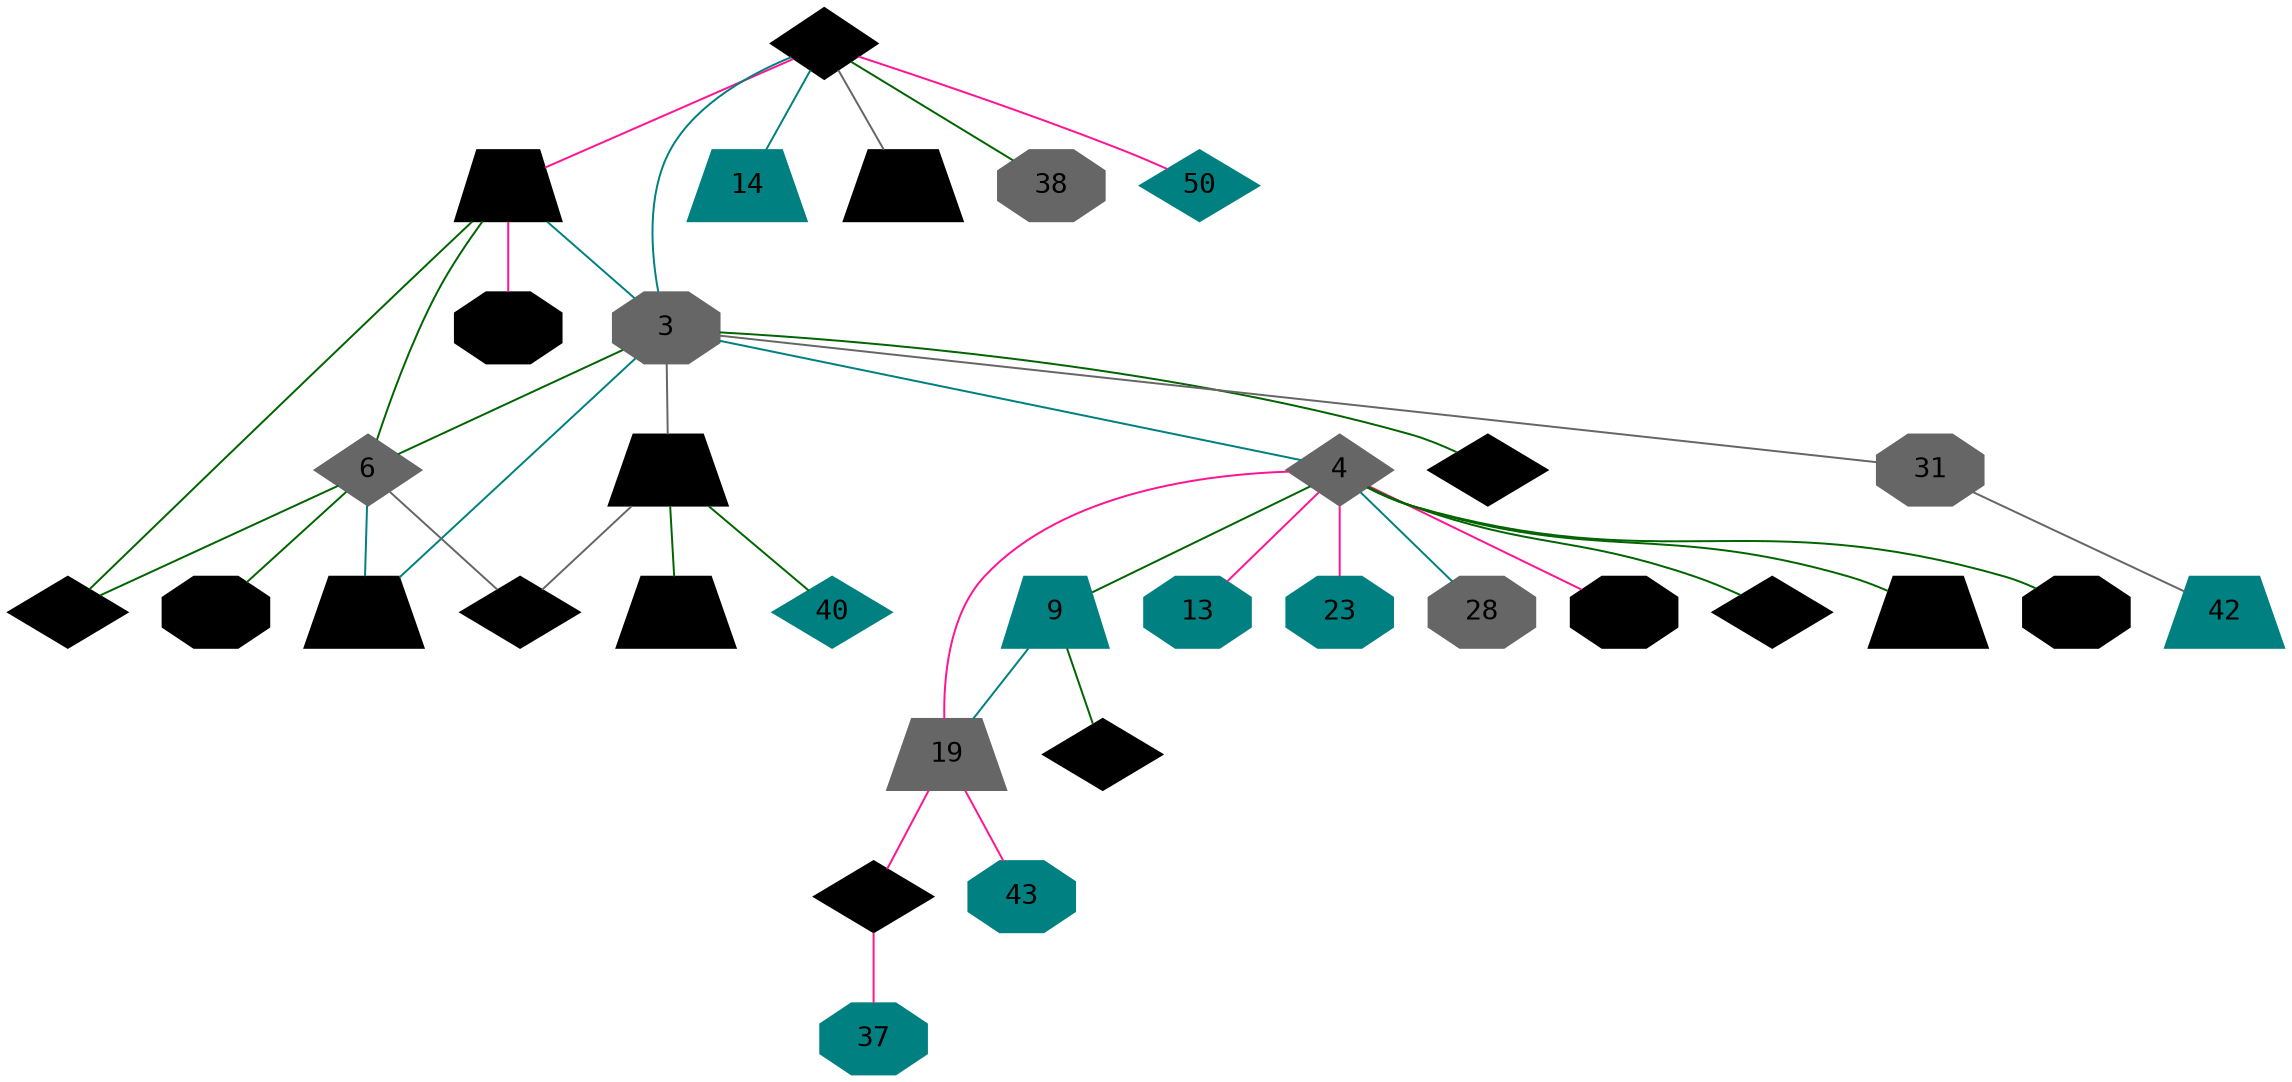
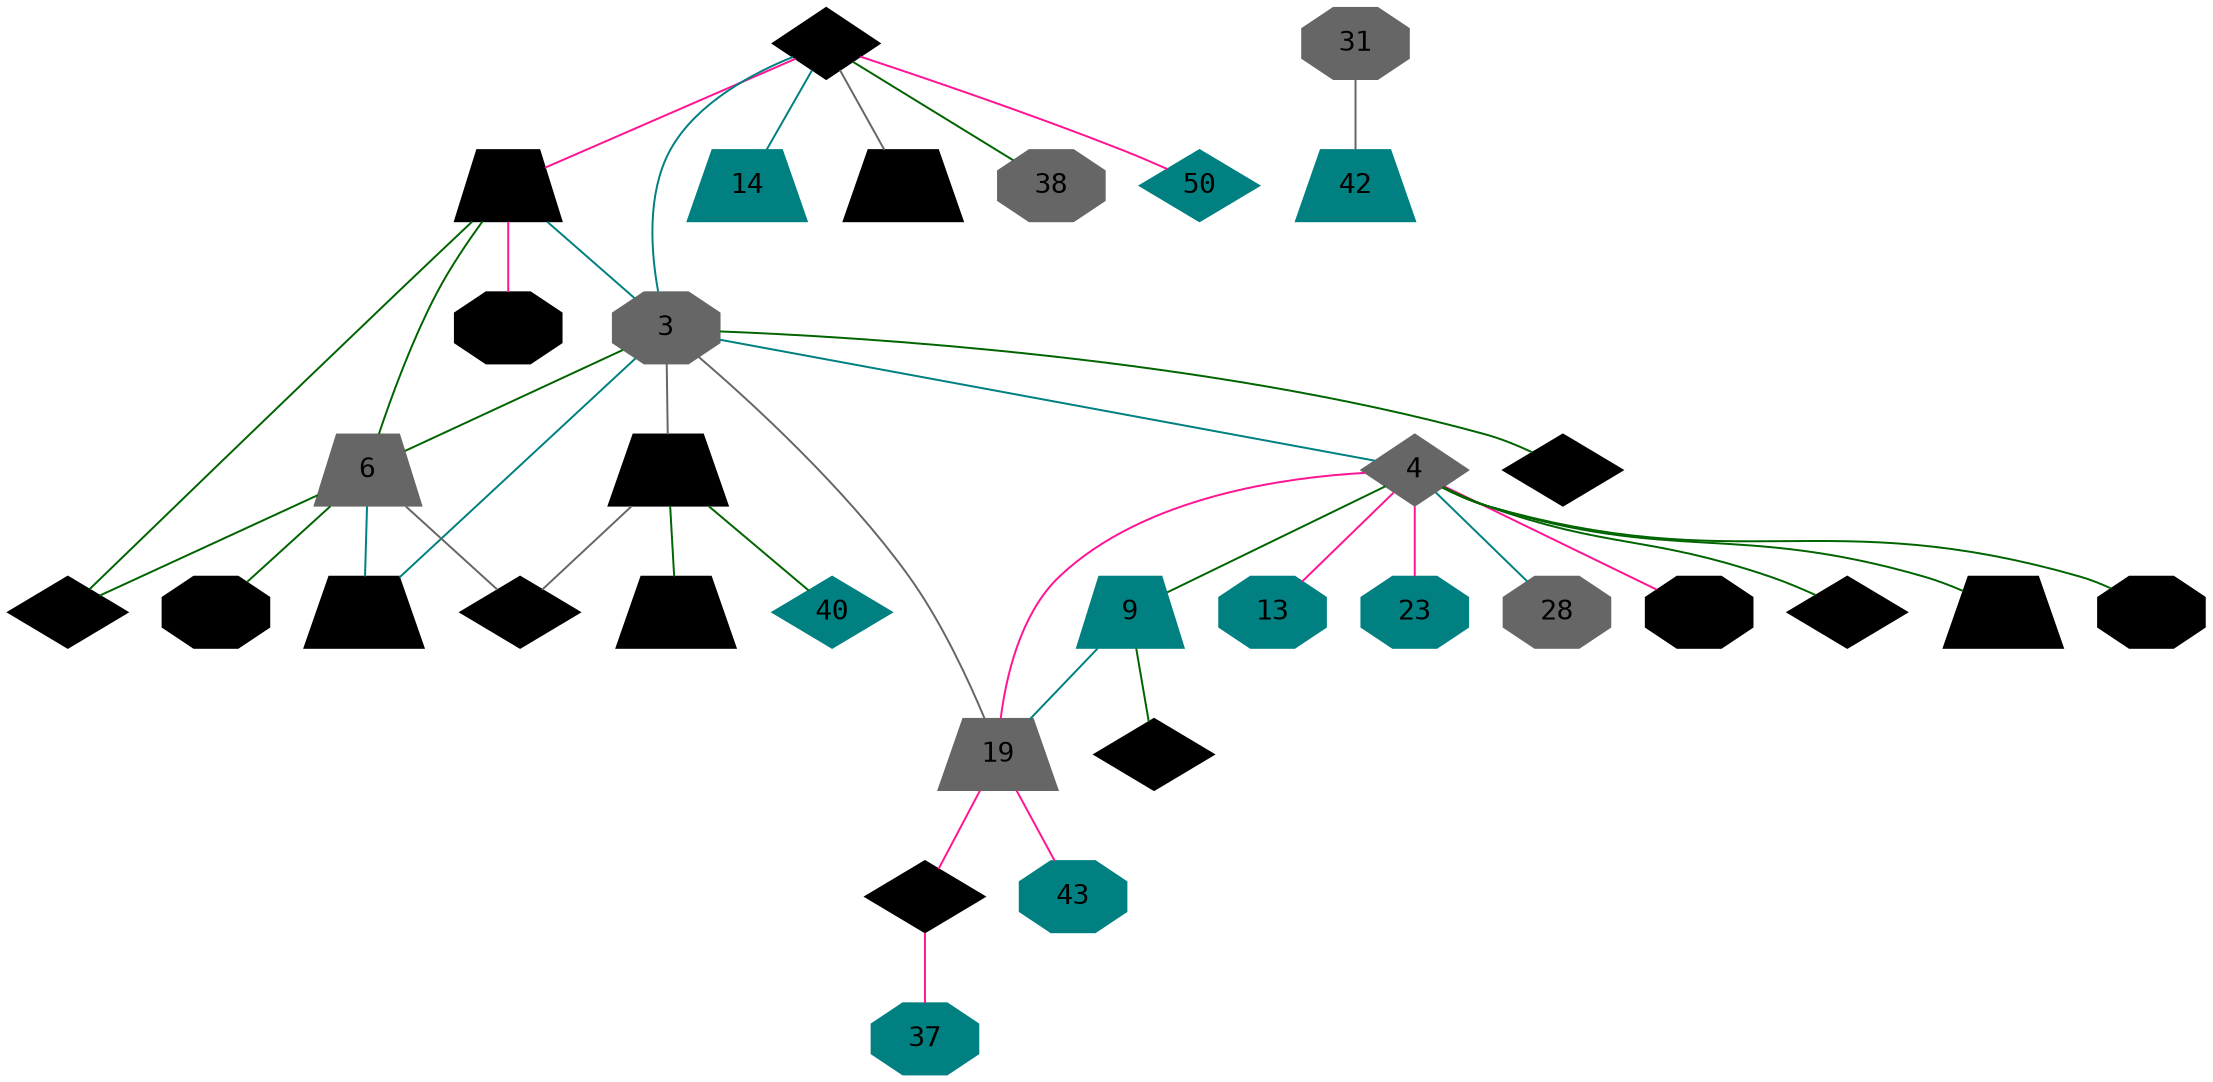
edge "3" -- "31": now "3" -- "19"
node "6": shape diamond -> trapezium
